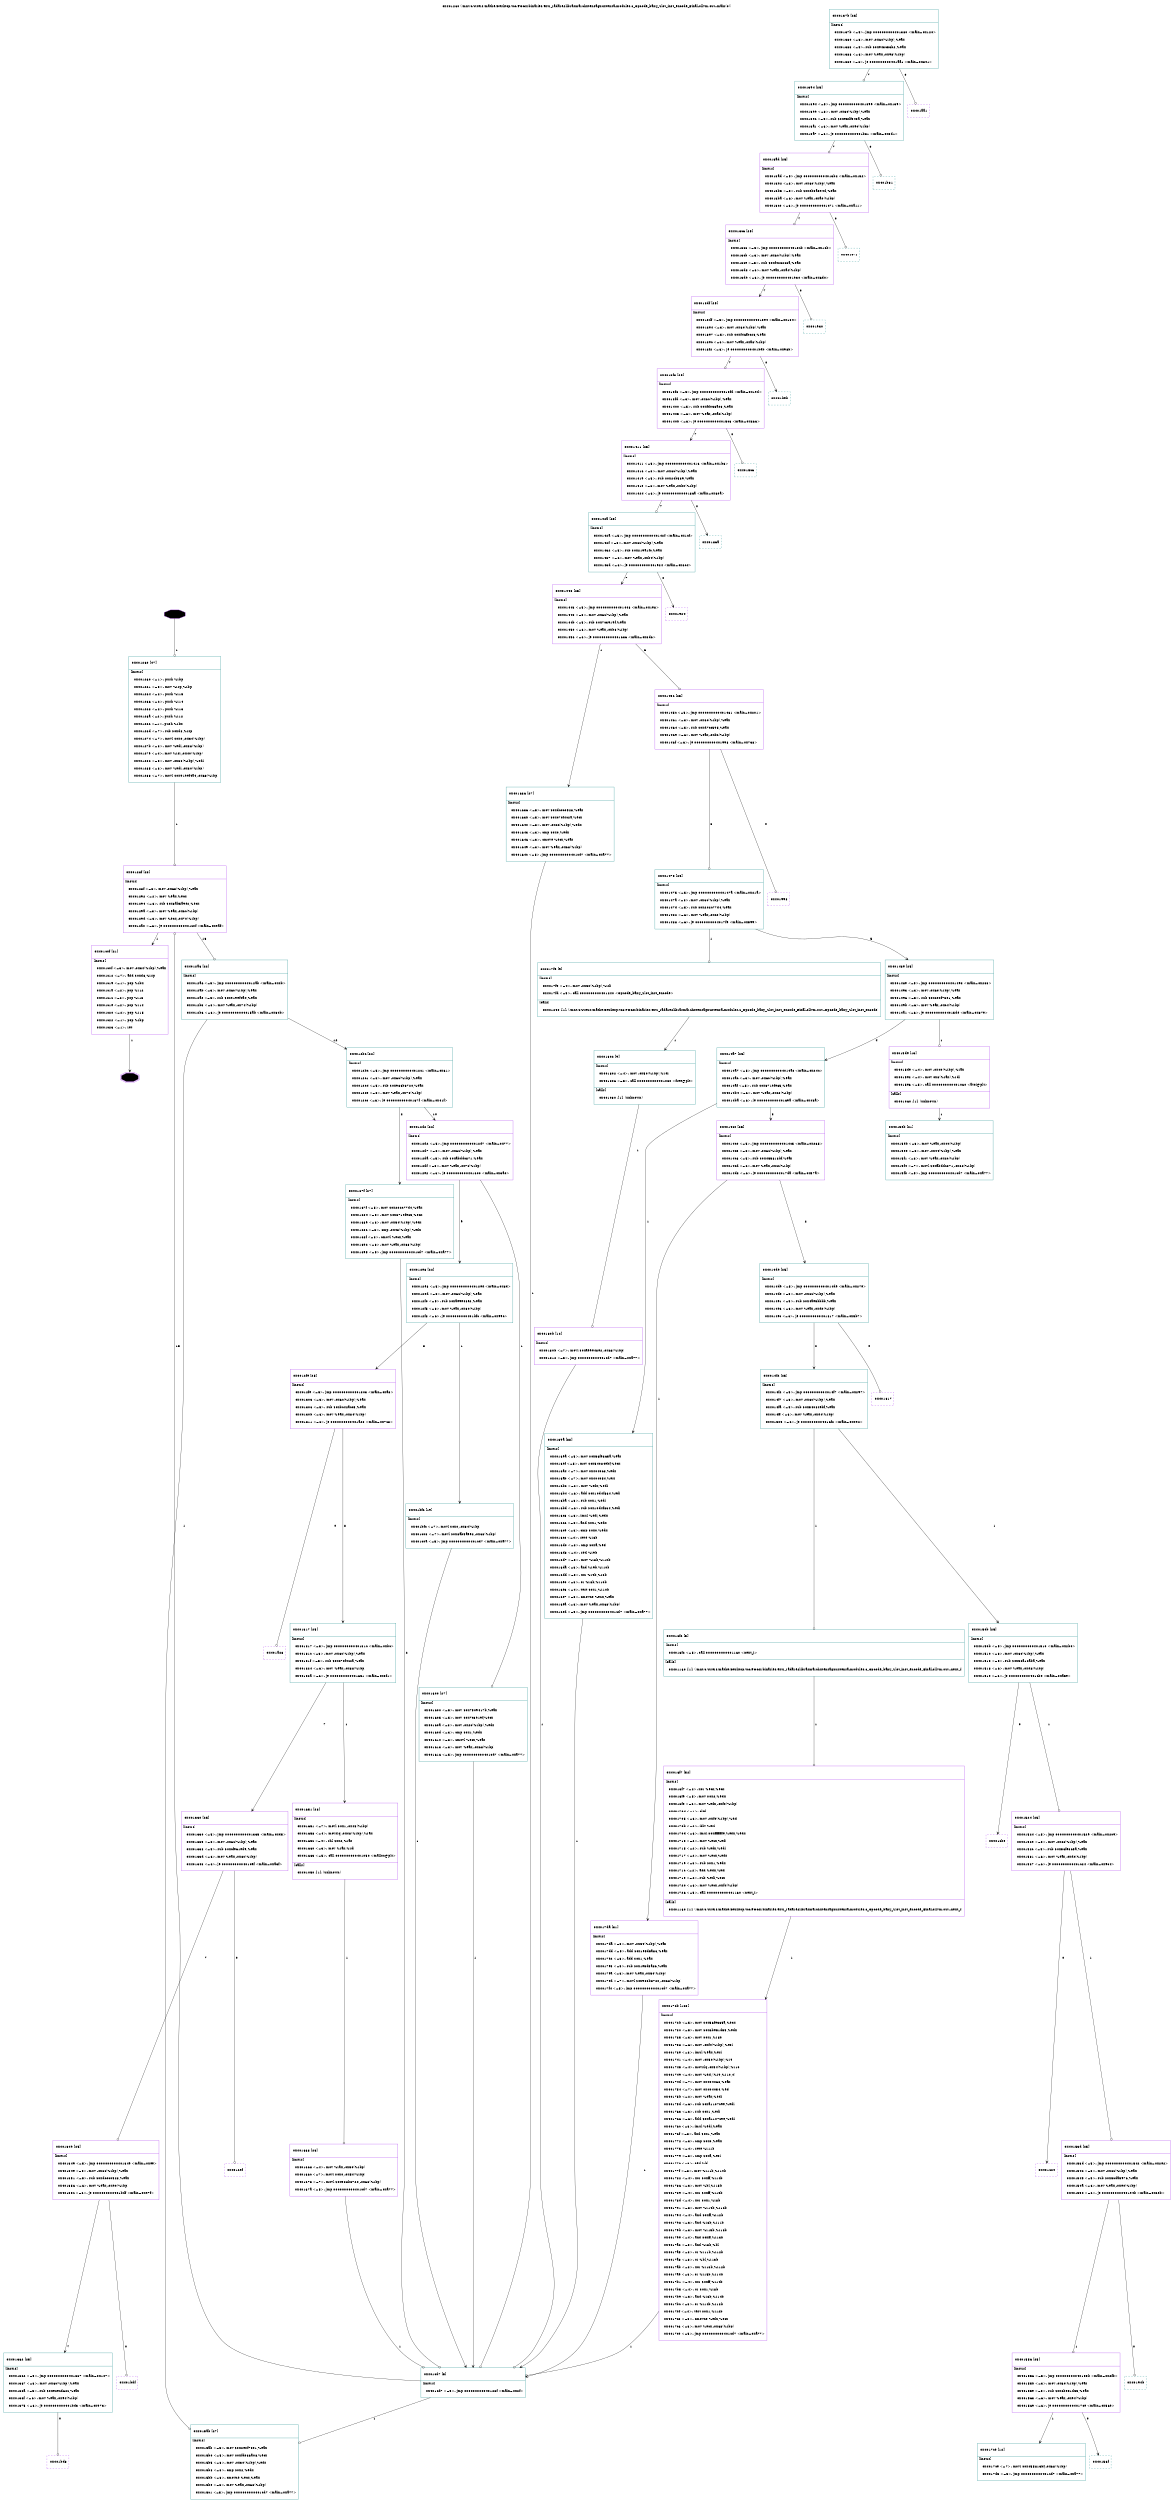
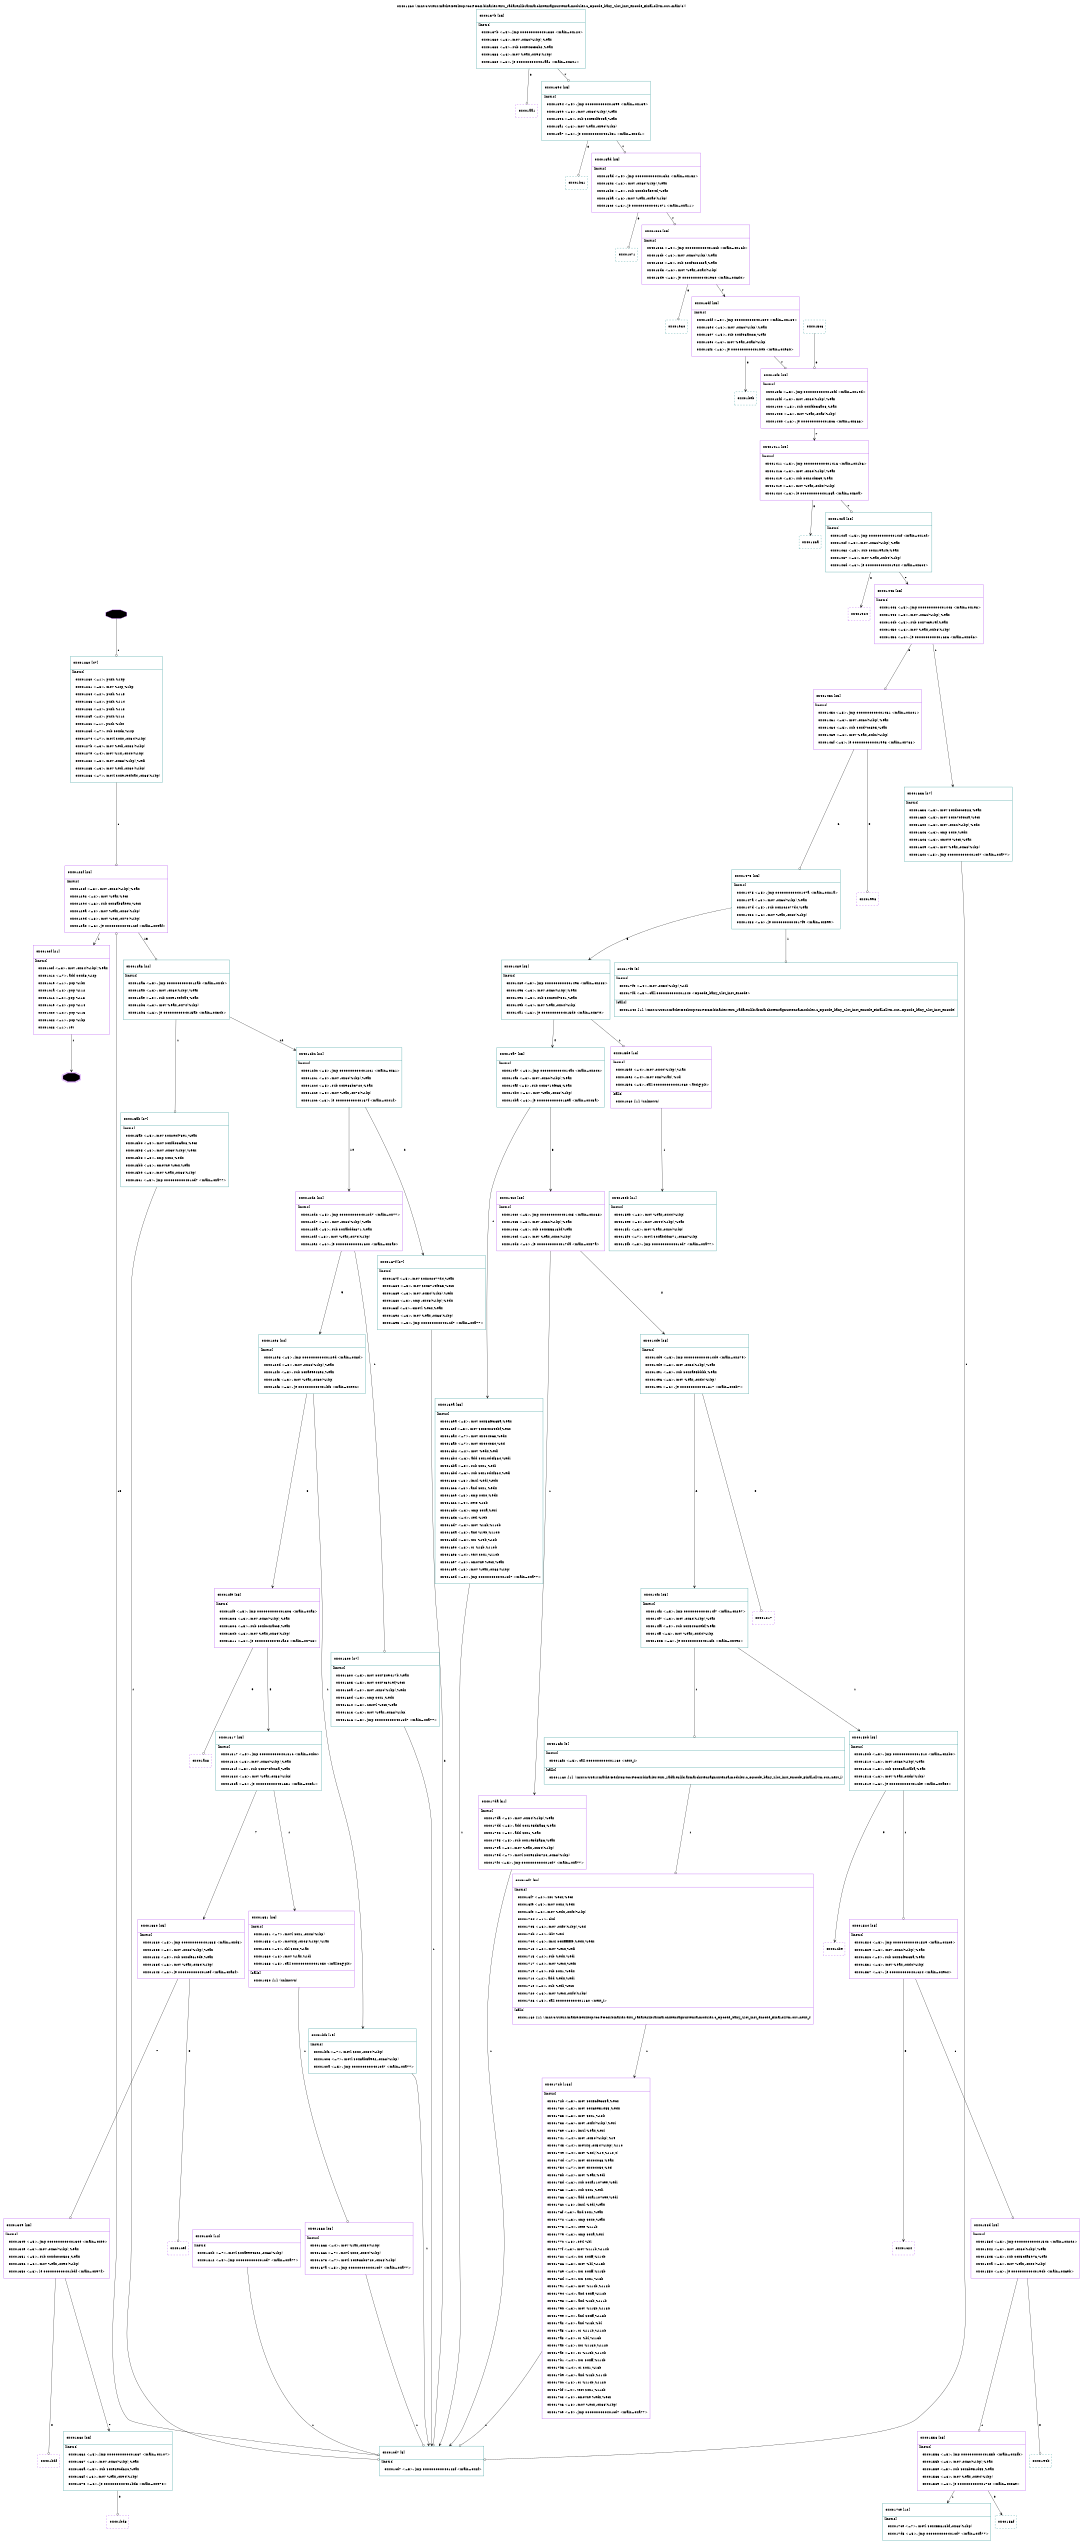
edge "0x4013f8 [25]" -> "0x4015c6": reversed
node "0x401802 [9]": removed
edge "0x401cd7 [5]" -> "0x4015ab [27]": reversed
